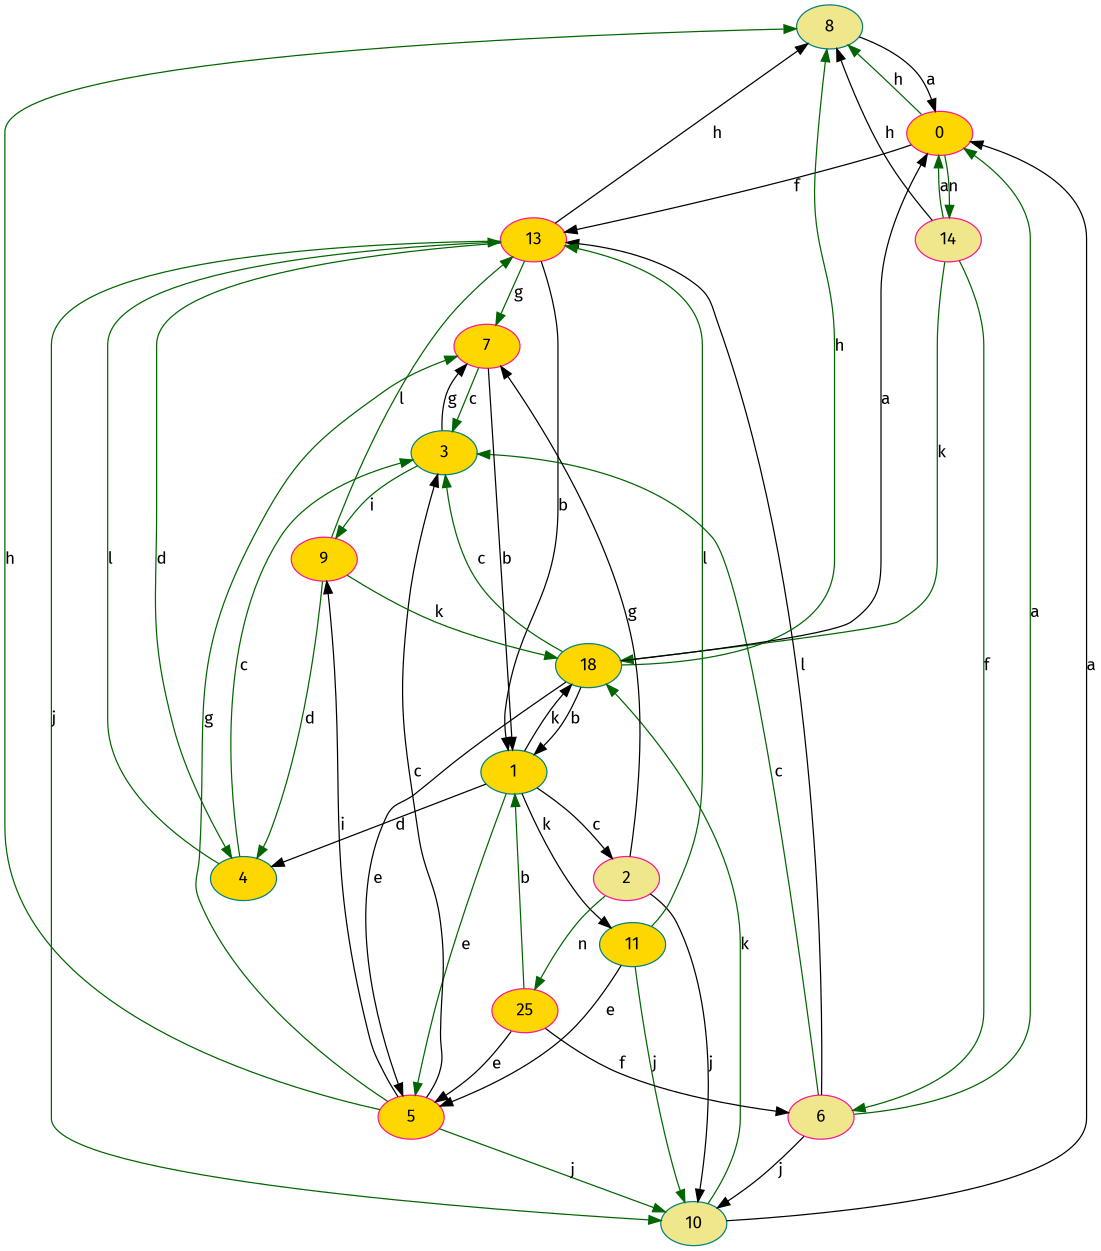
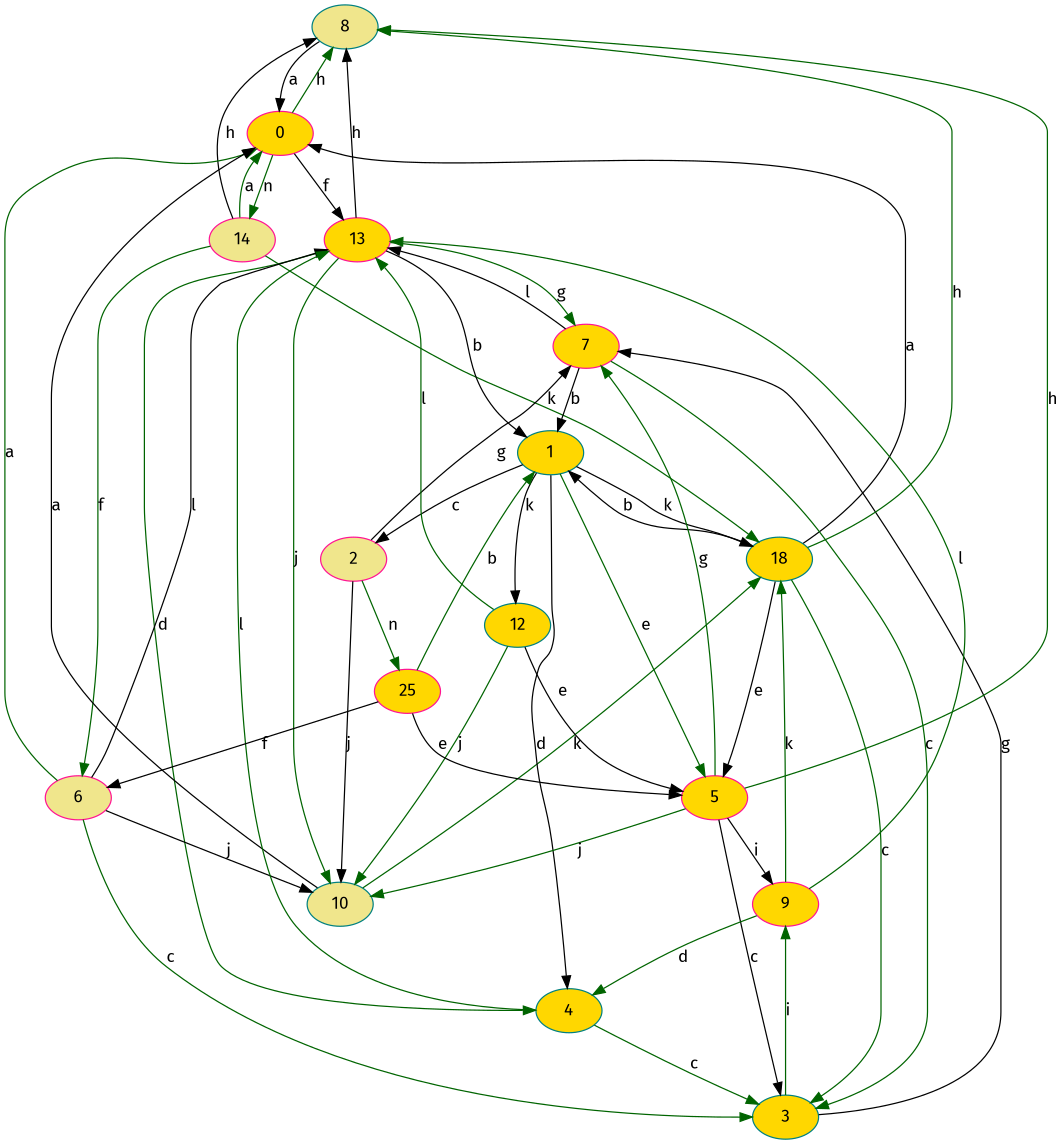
edge "7" -> "13": added, label "l"
node "11": label "11" -> "12"
